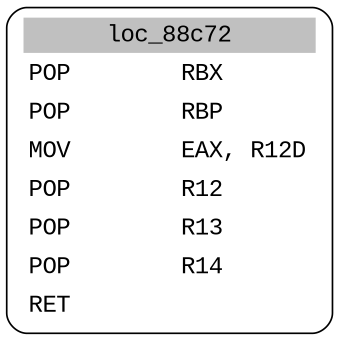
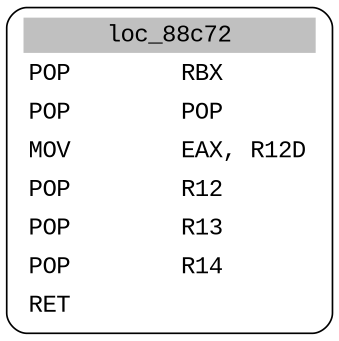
node "loc_88c72": text "POP        RBP" -> "POP        POP"
